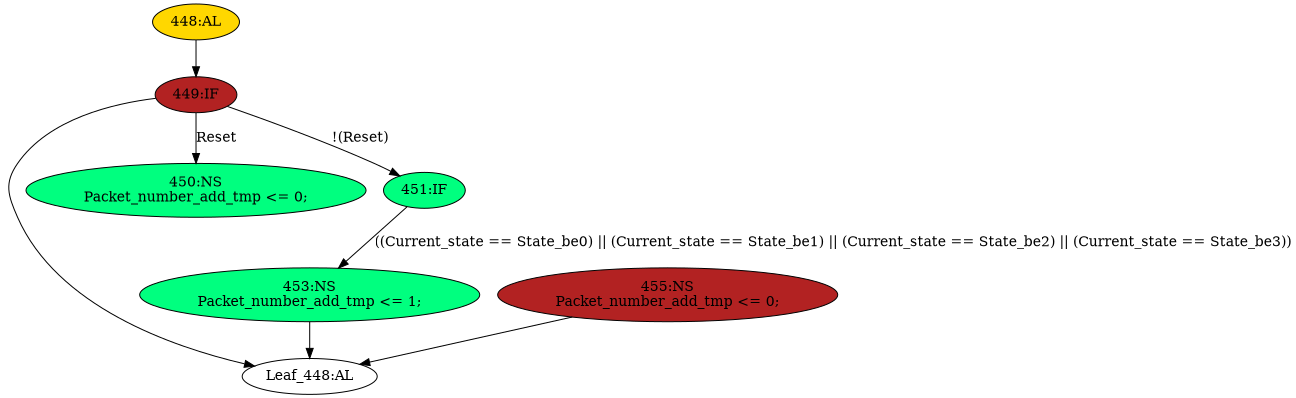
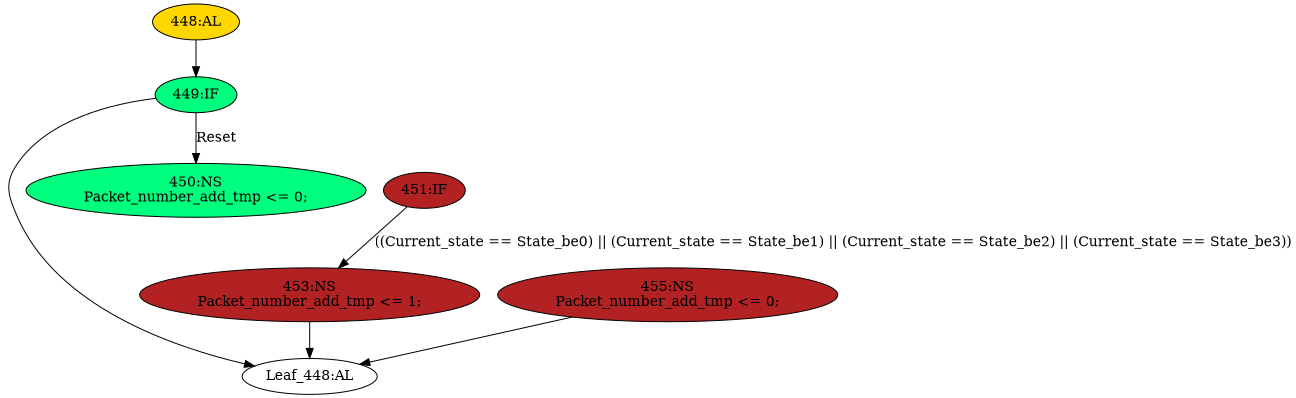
node "449:IF": fillcolor firebrick -> springgreen
edge "449:IF" -> "451:IF": removed, label "!(Reset)"
node "451:IF": fillcolor springgreen -> firebrick
node "453:NS Packet_number_add_tmp <= 1;": fillcolor springgreen -> firebrick
